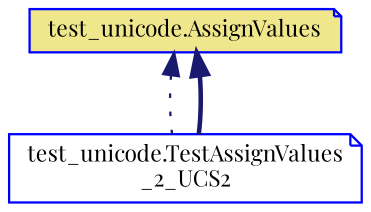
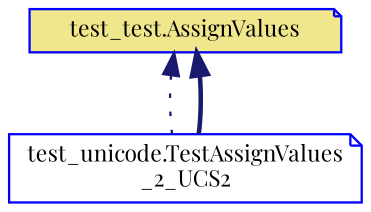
node "test_unicode.AssignValues": label "test_unicode.AssignValues" -> "test_test.AssignValues"
